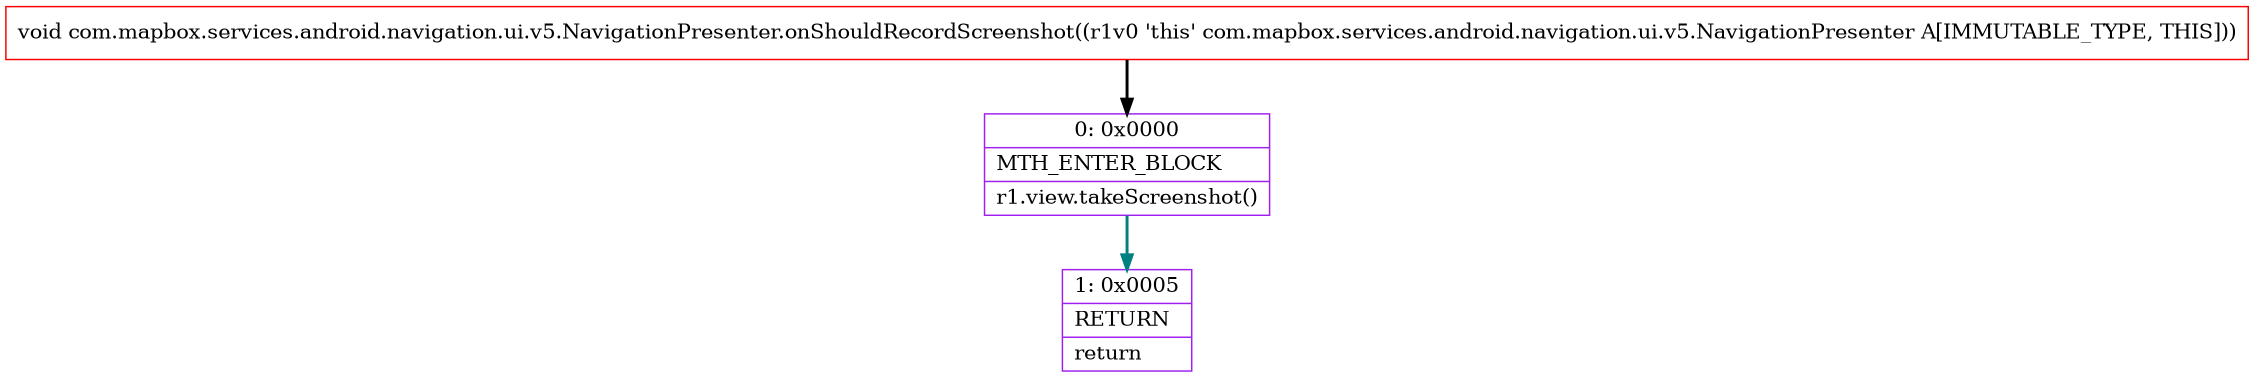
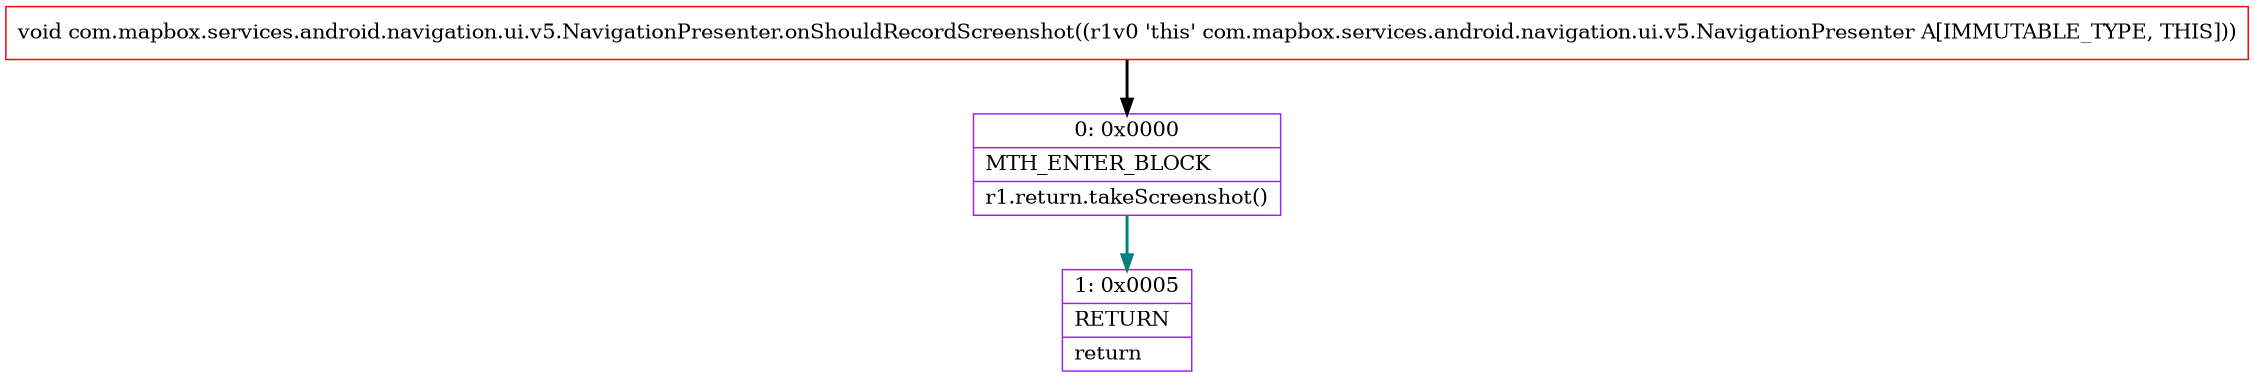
node "0: 0x0000": text "r1.view.takeScreenshot()" -> "r1.return.takeScreenshot()"
